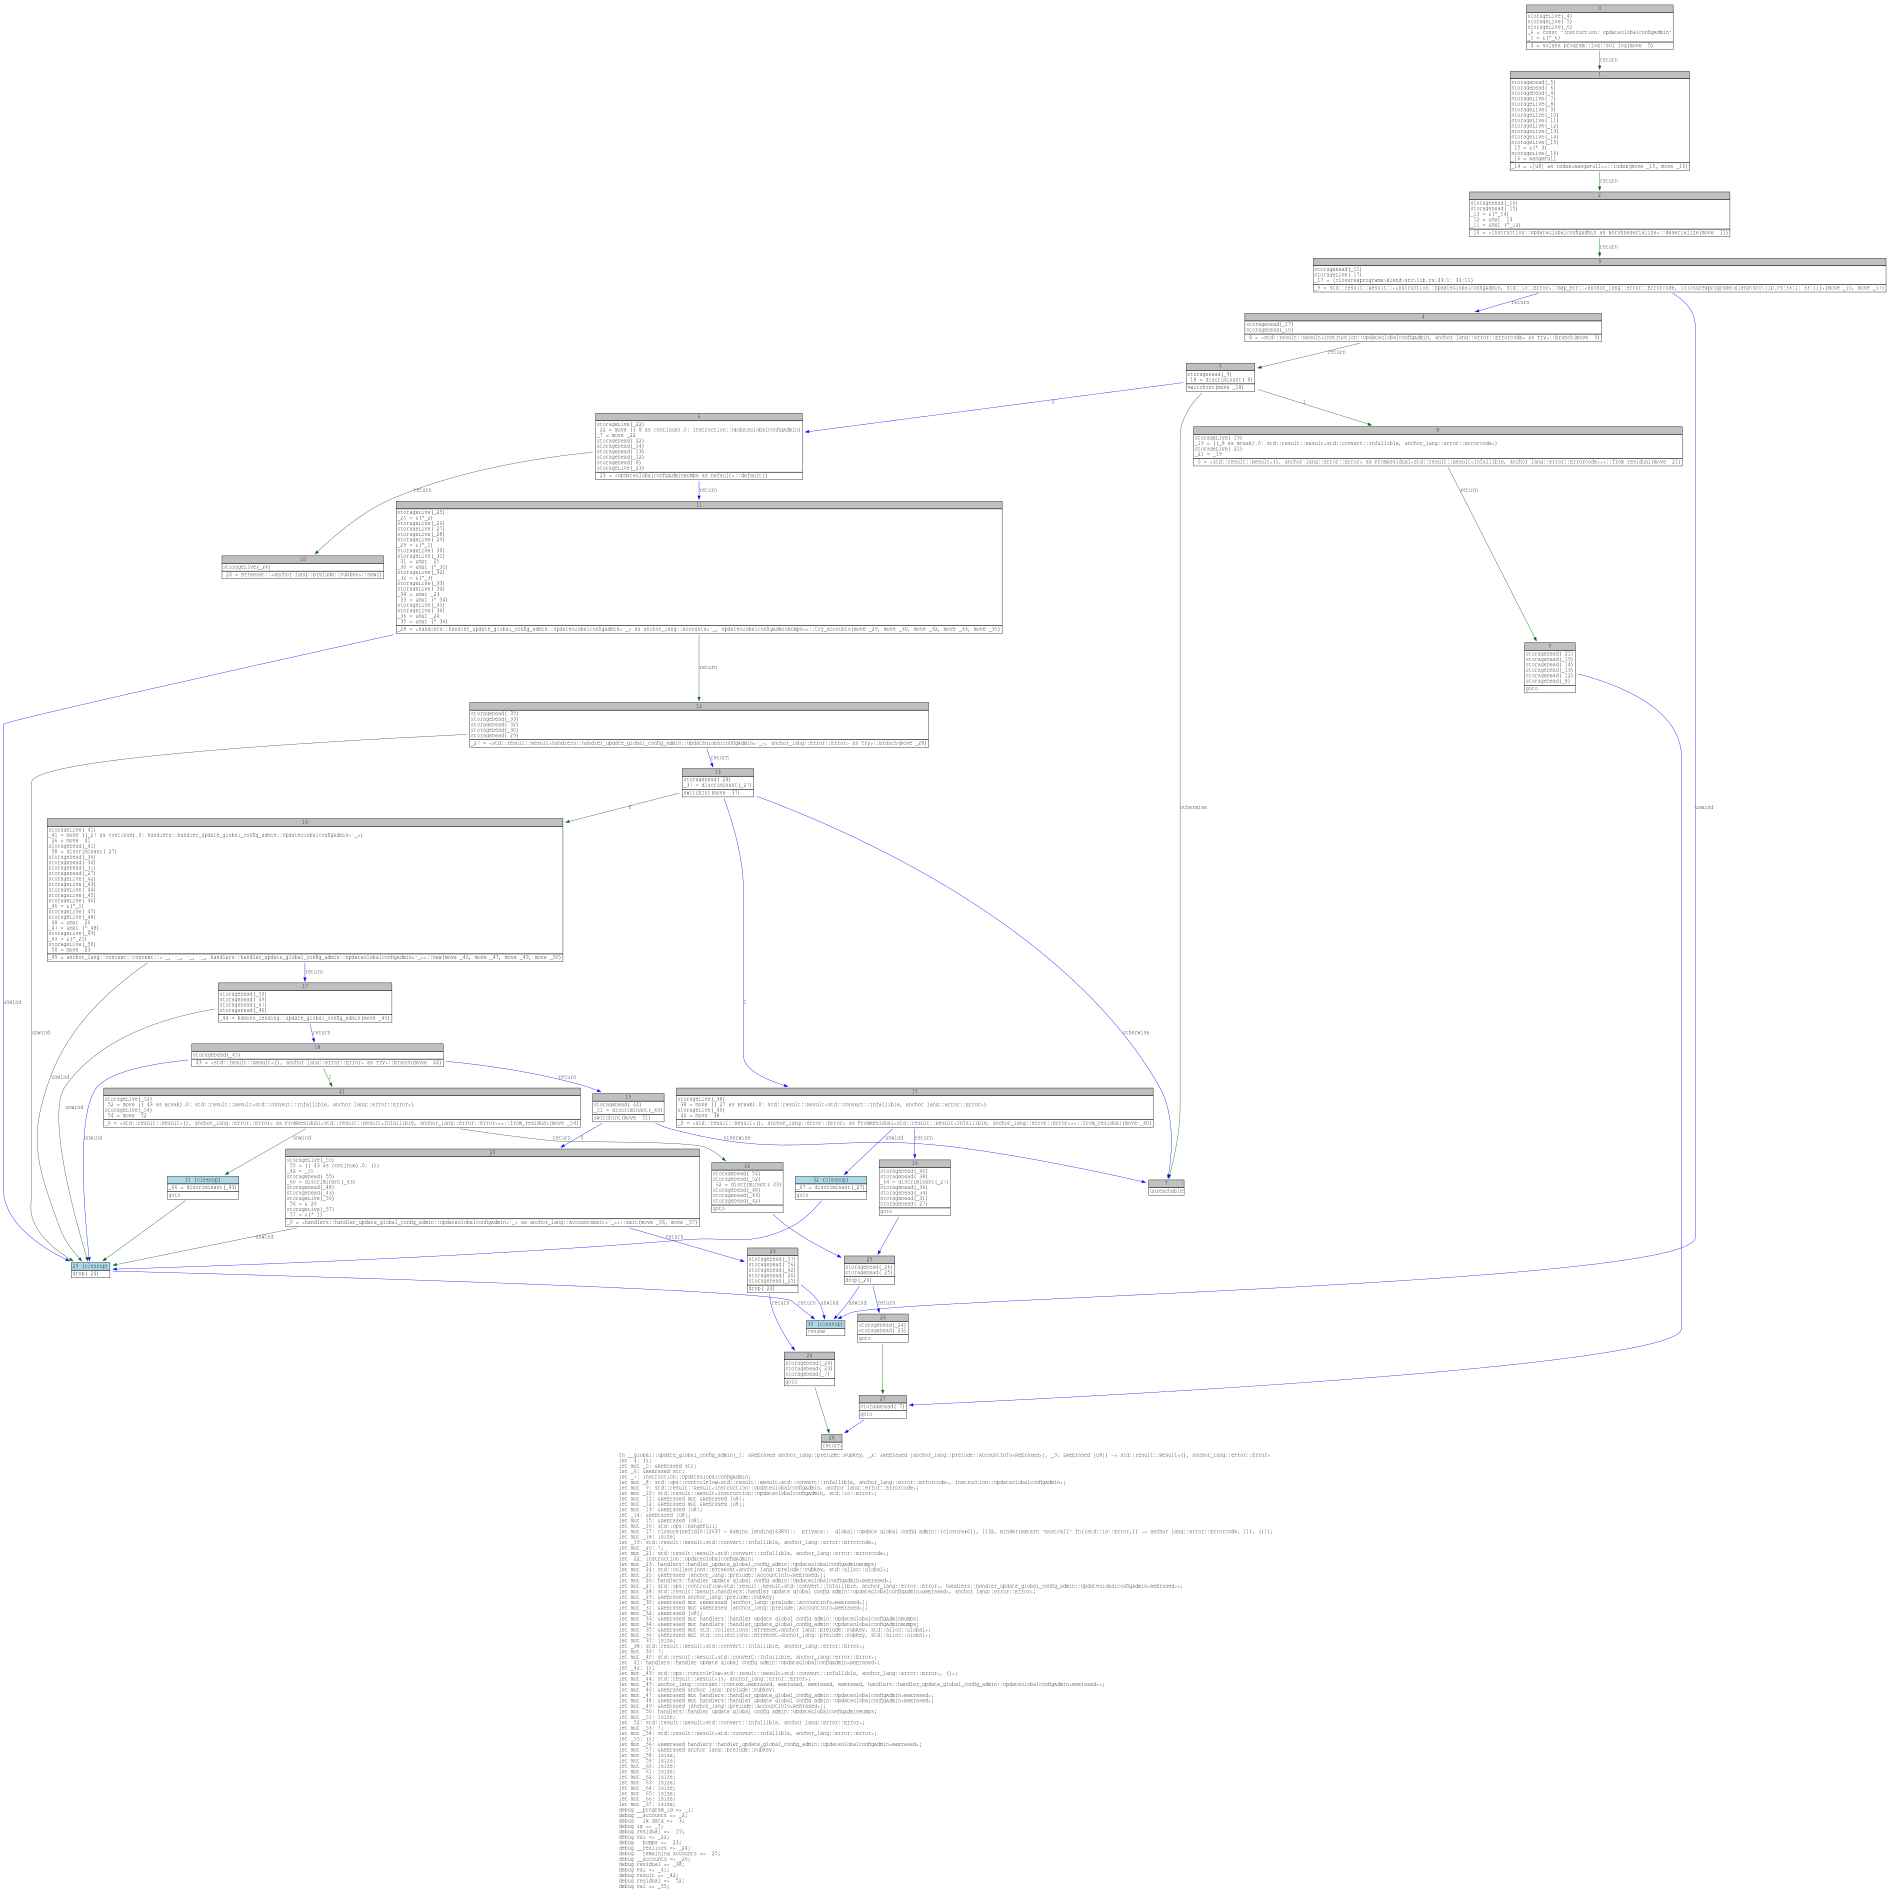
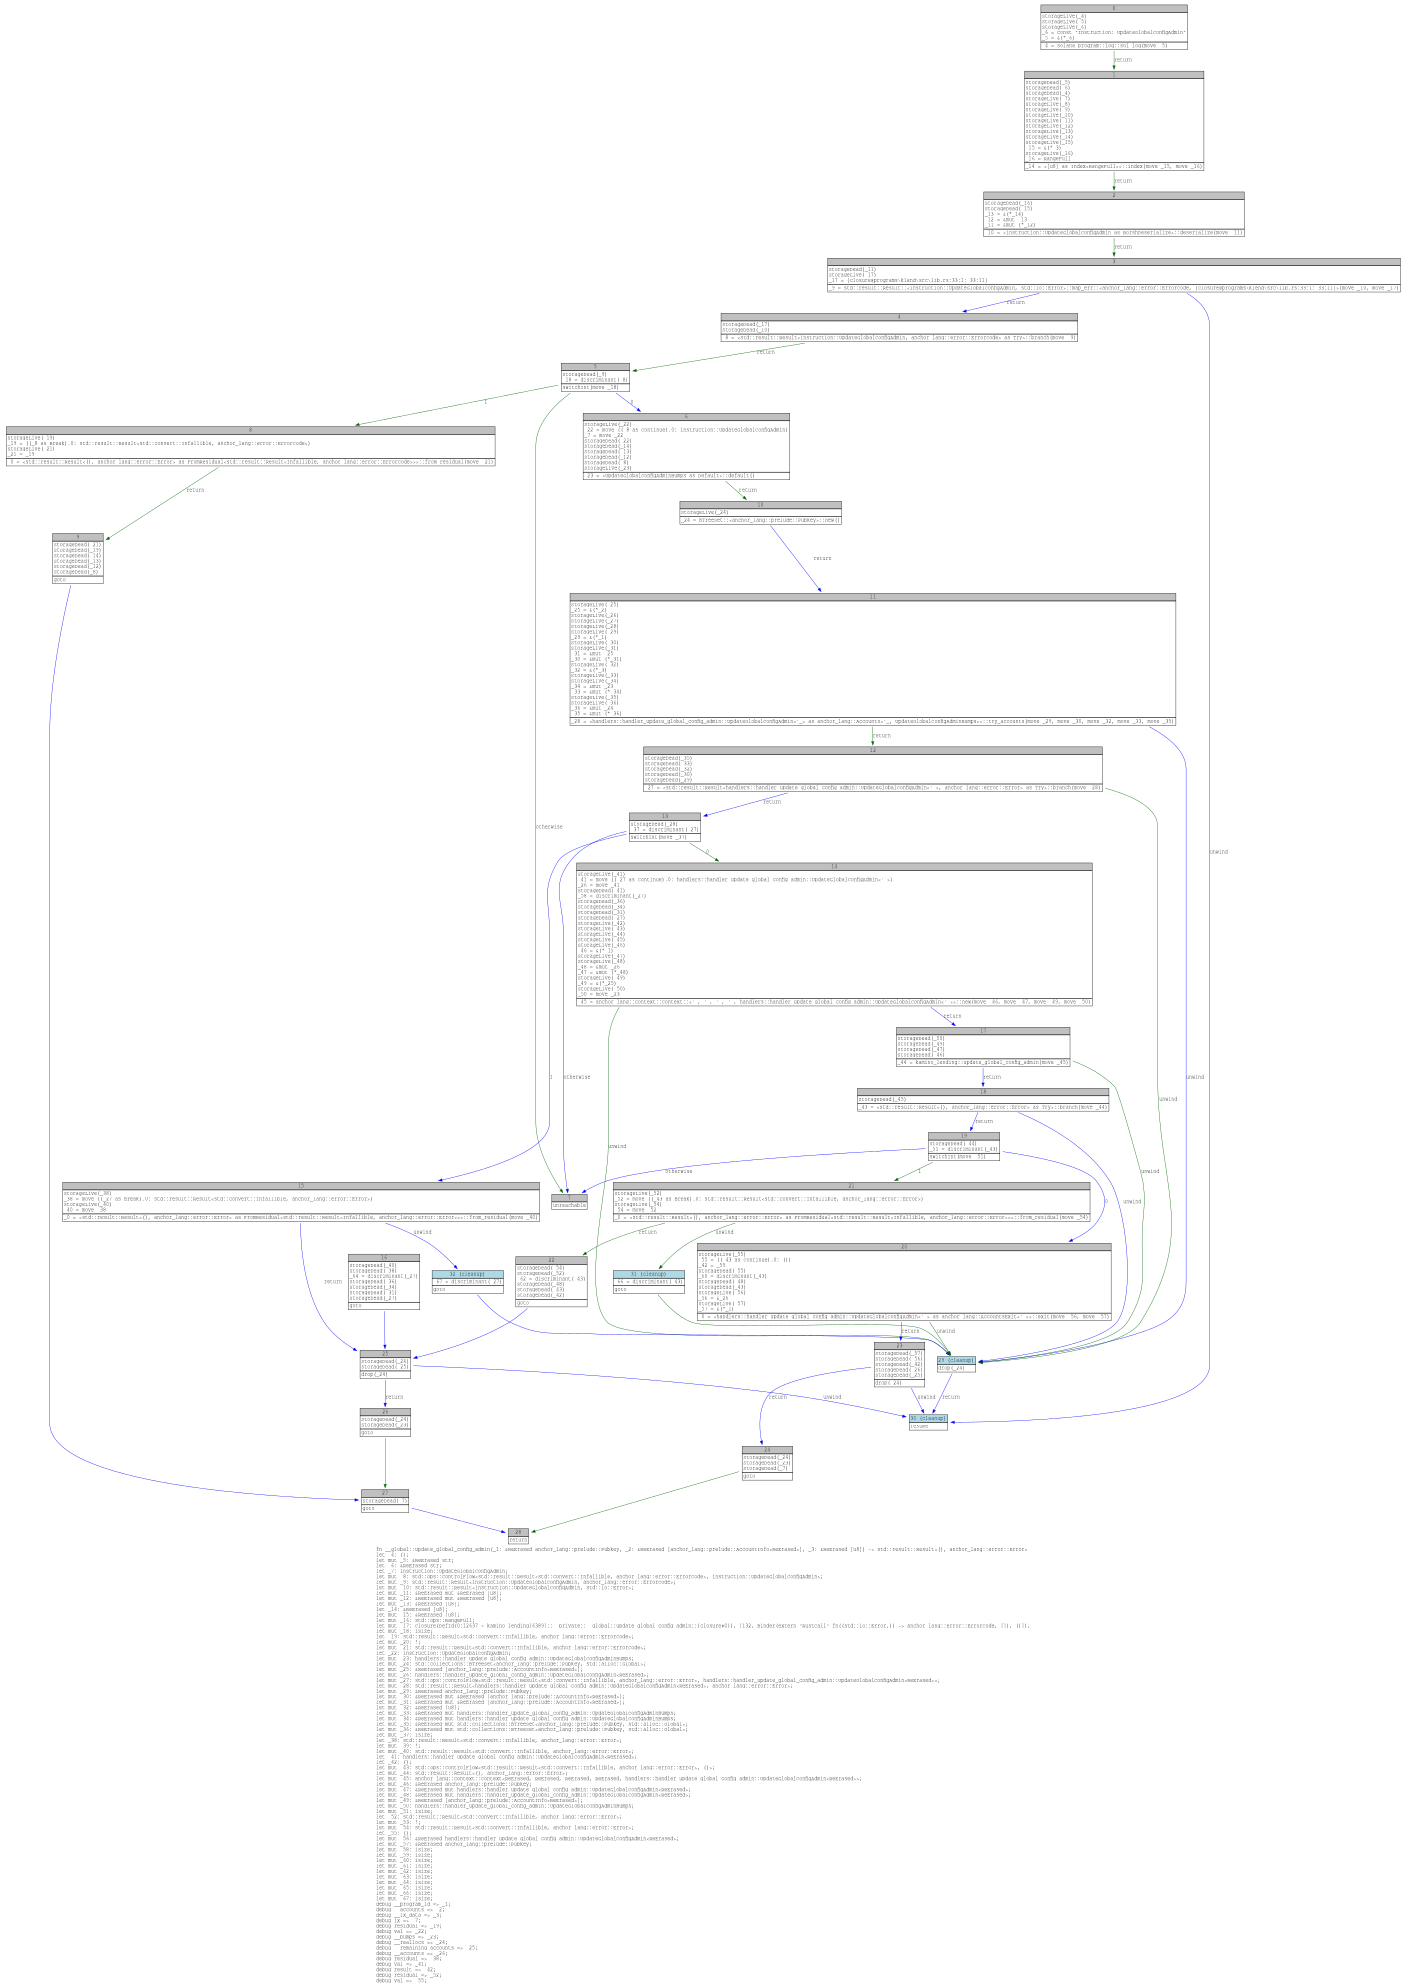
edge "6" -> "11": now "10" -> "11"
edge "18" -> "21": now "19" -> "21"
edge "15" -> "16": now "15" -> "25"
